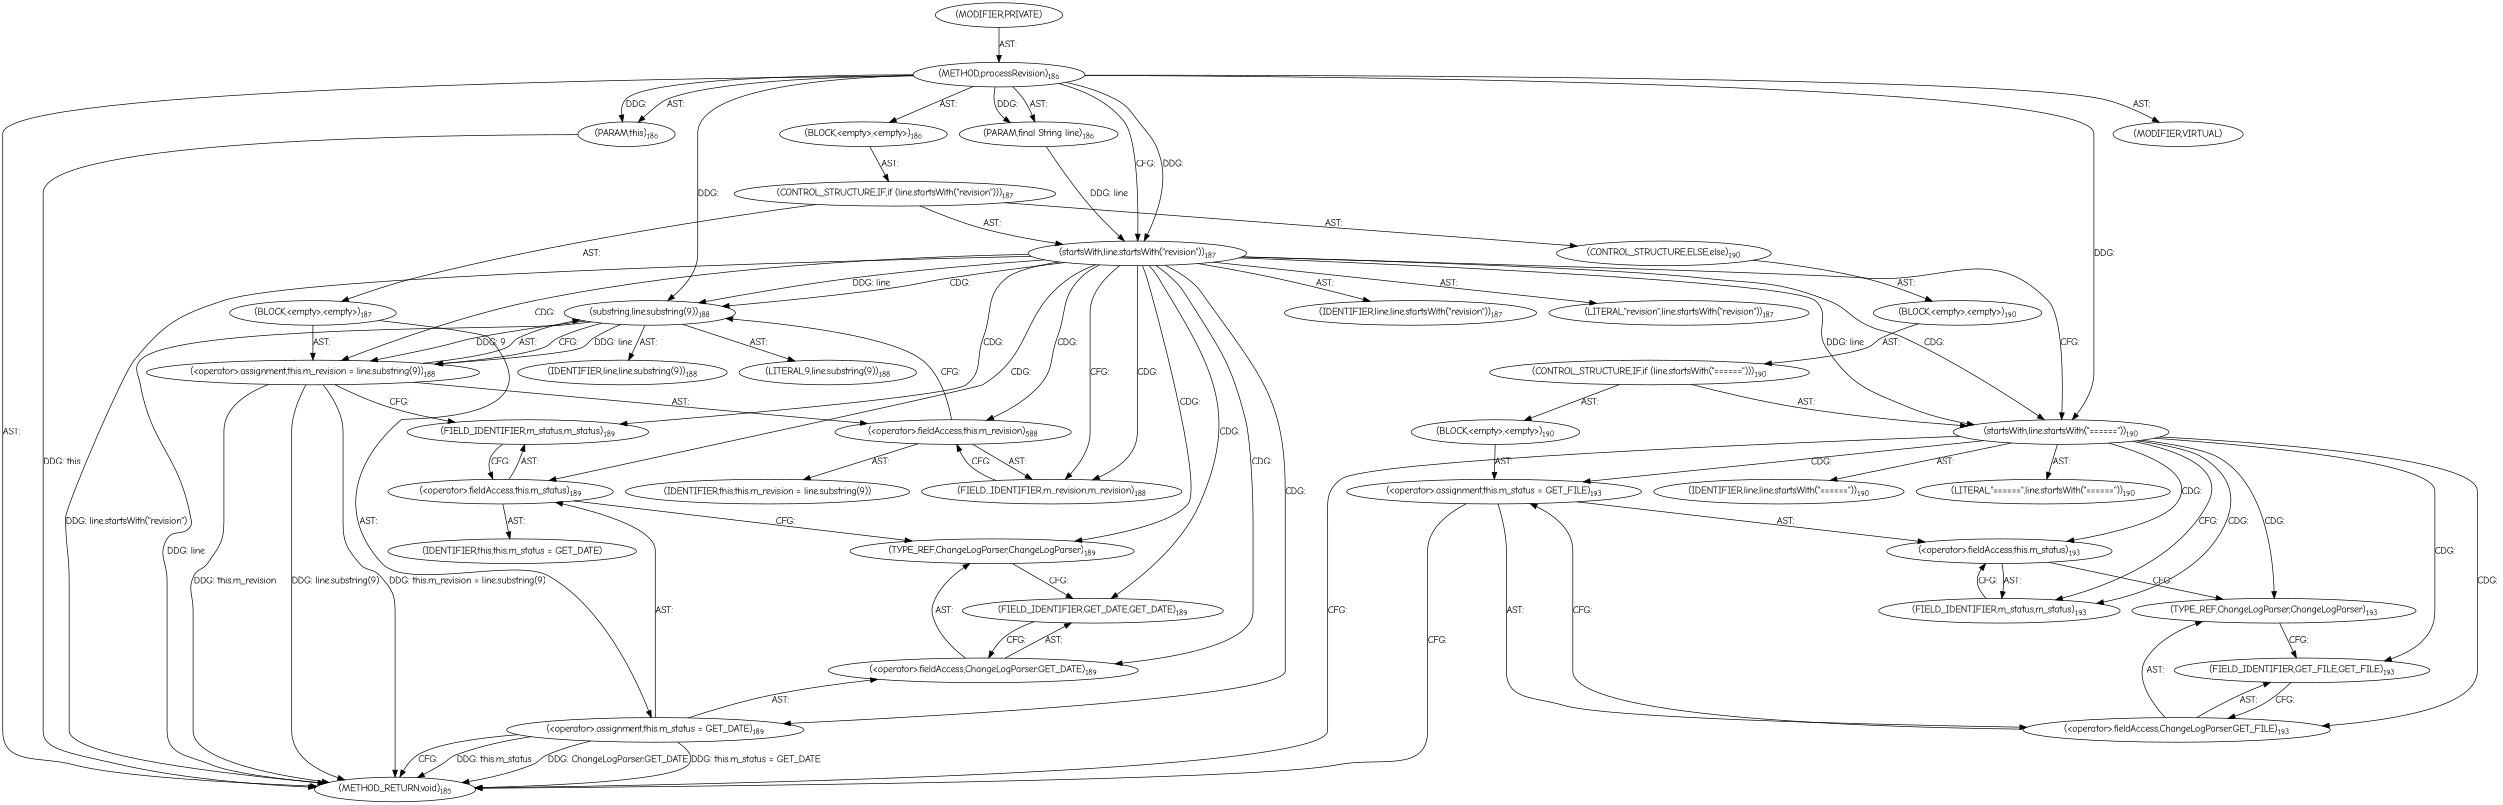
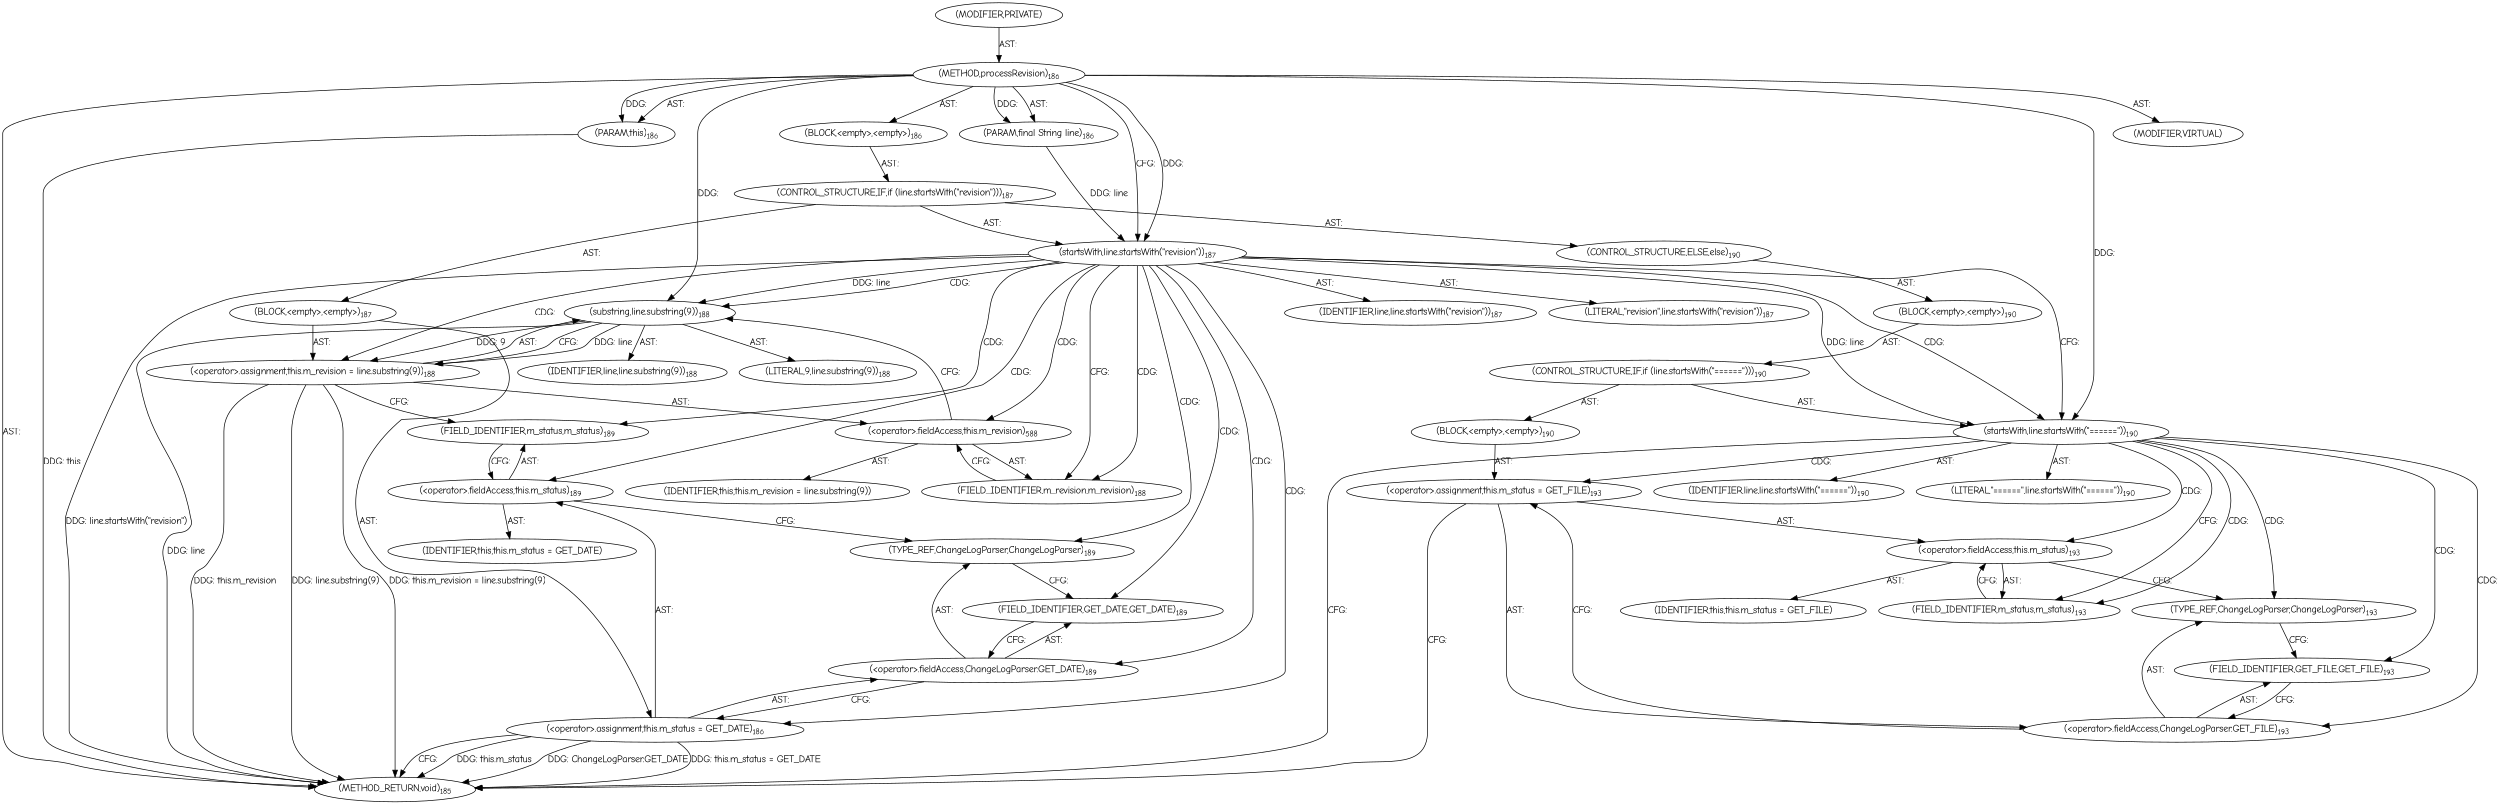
node "(IDENTIFIER,this,this.m_status = GET_FILE)": added
edge "(<operator>.fieldAccess,ChangeLogParser.GET_DATE)" -> "(<operator>.assignment,this.m_status = GET_DATE)": added, label "CFG:"
node "(<operator>.assignment,this.m_status = GET_DATE)": text "189" -> "186"
